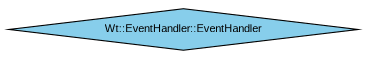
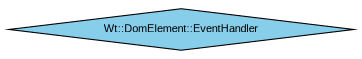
node "Wt::EventHandler::EventHandler": label "Wt::EventHandler::EventHandler" -> "Wt::DomElement::EventHandler"
